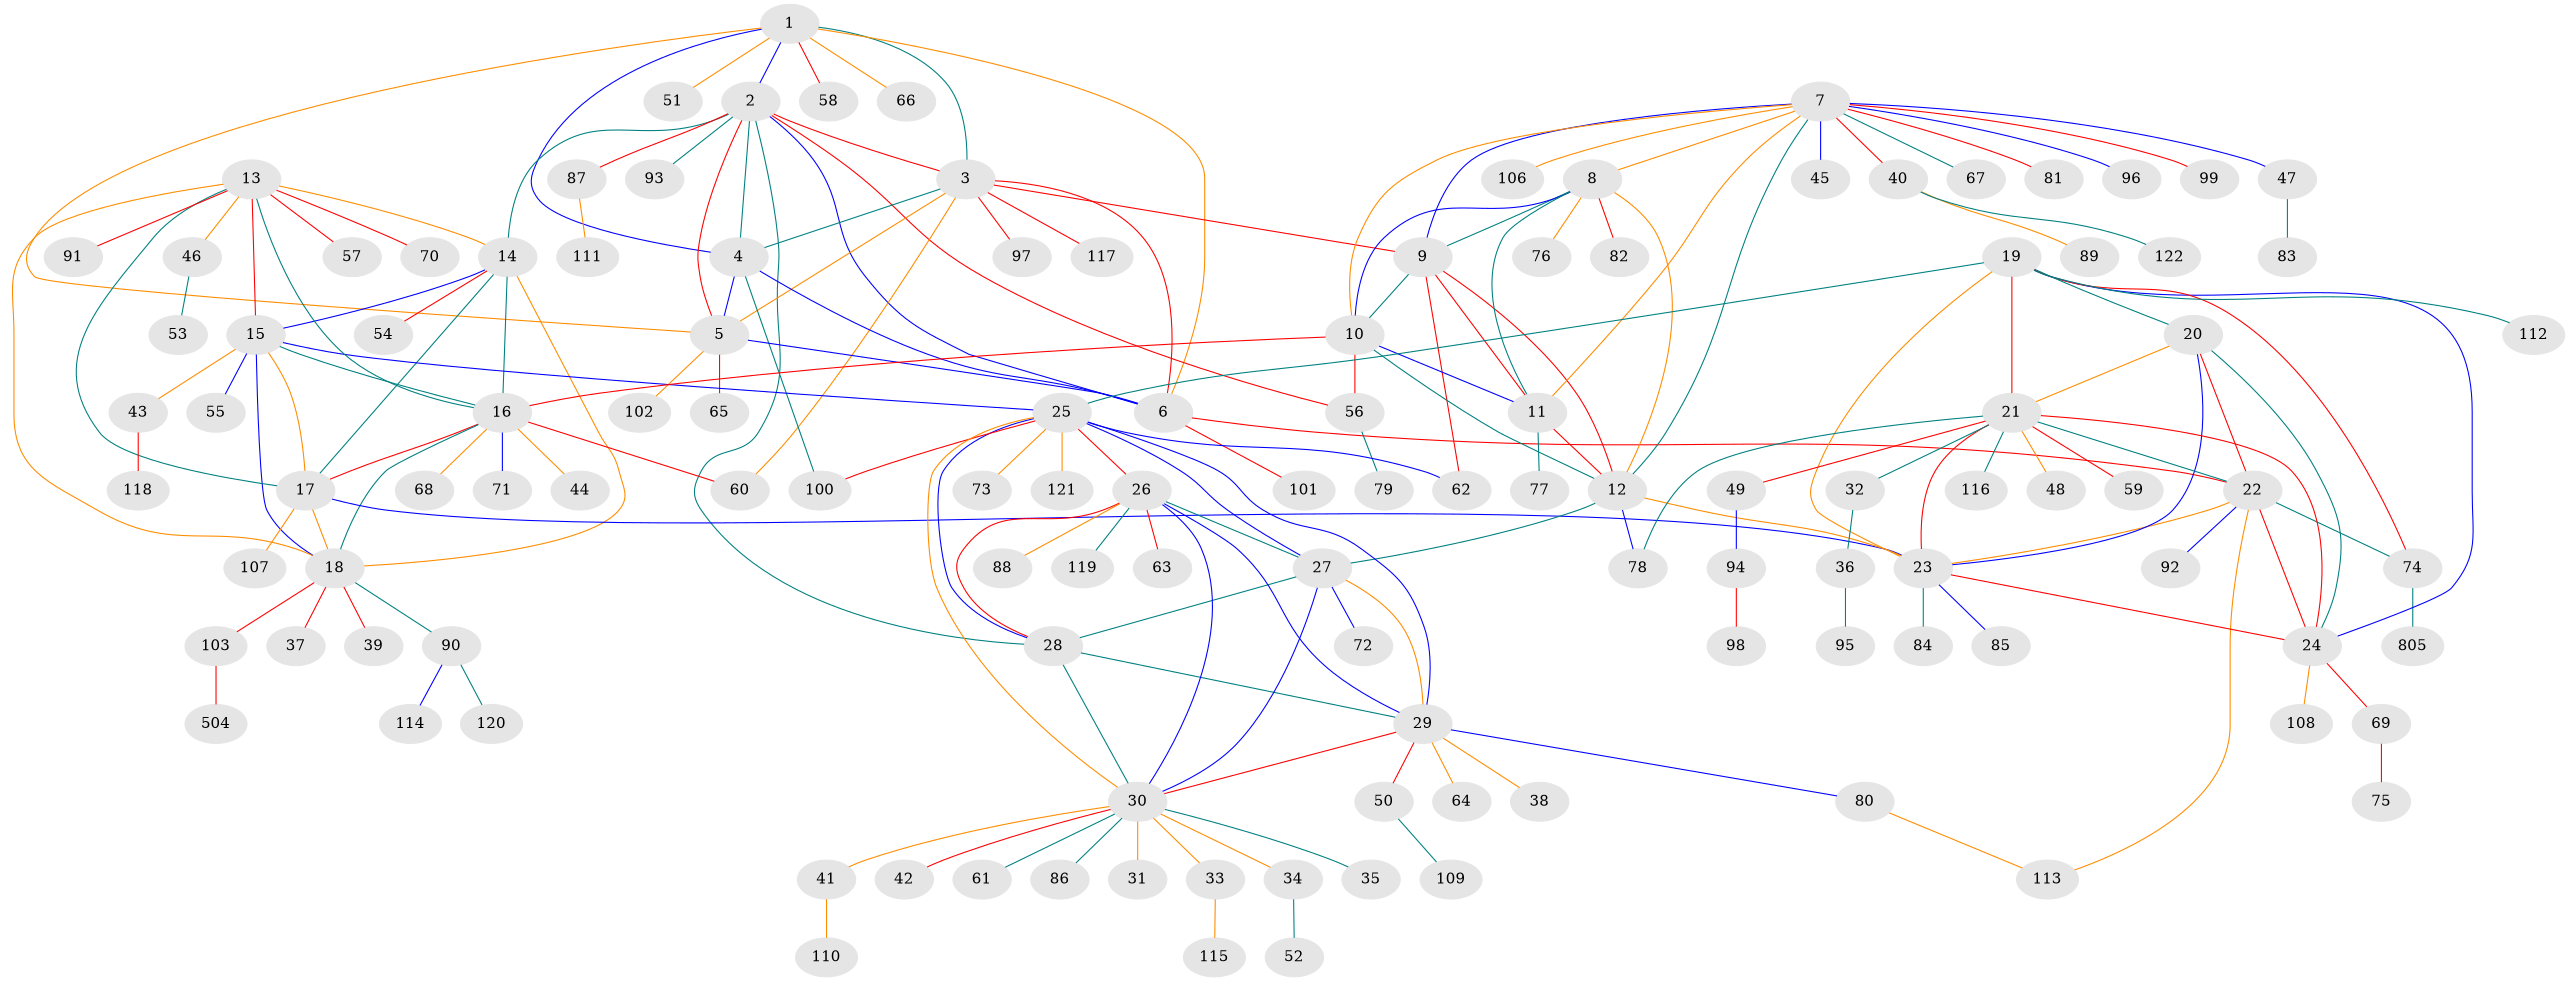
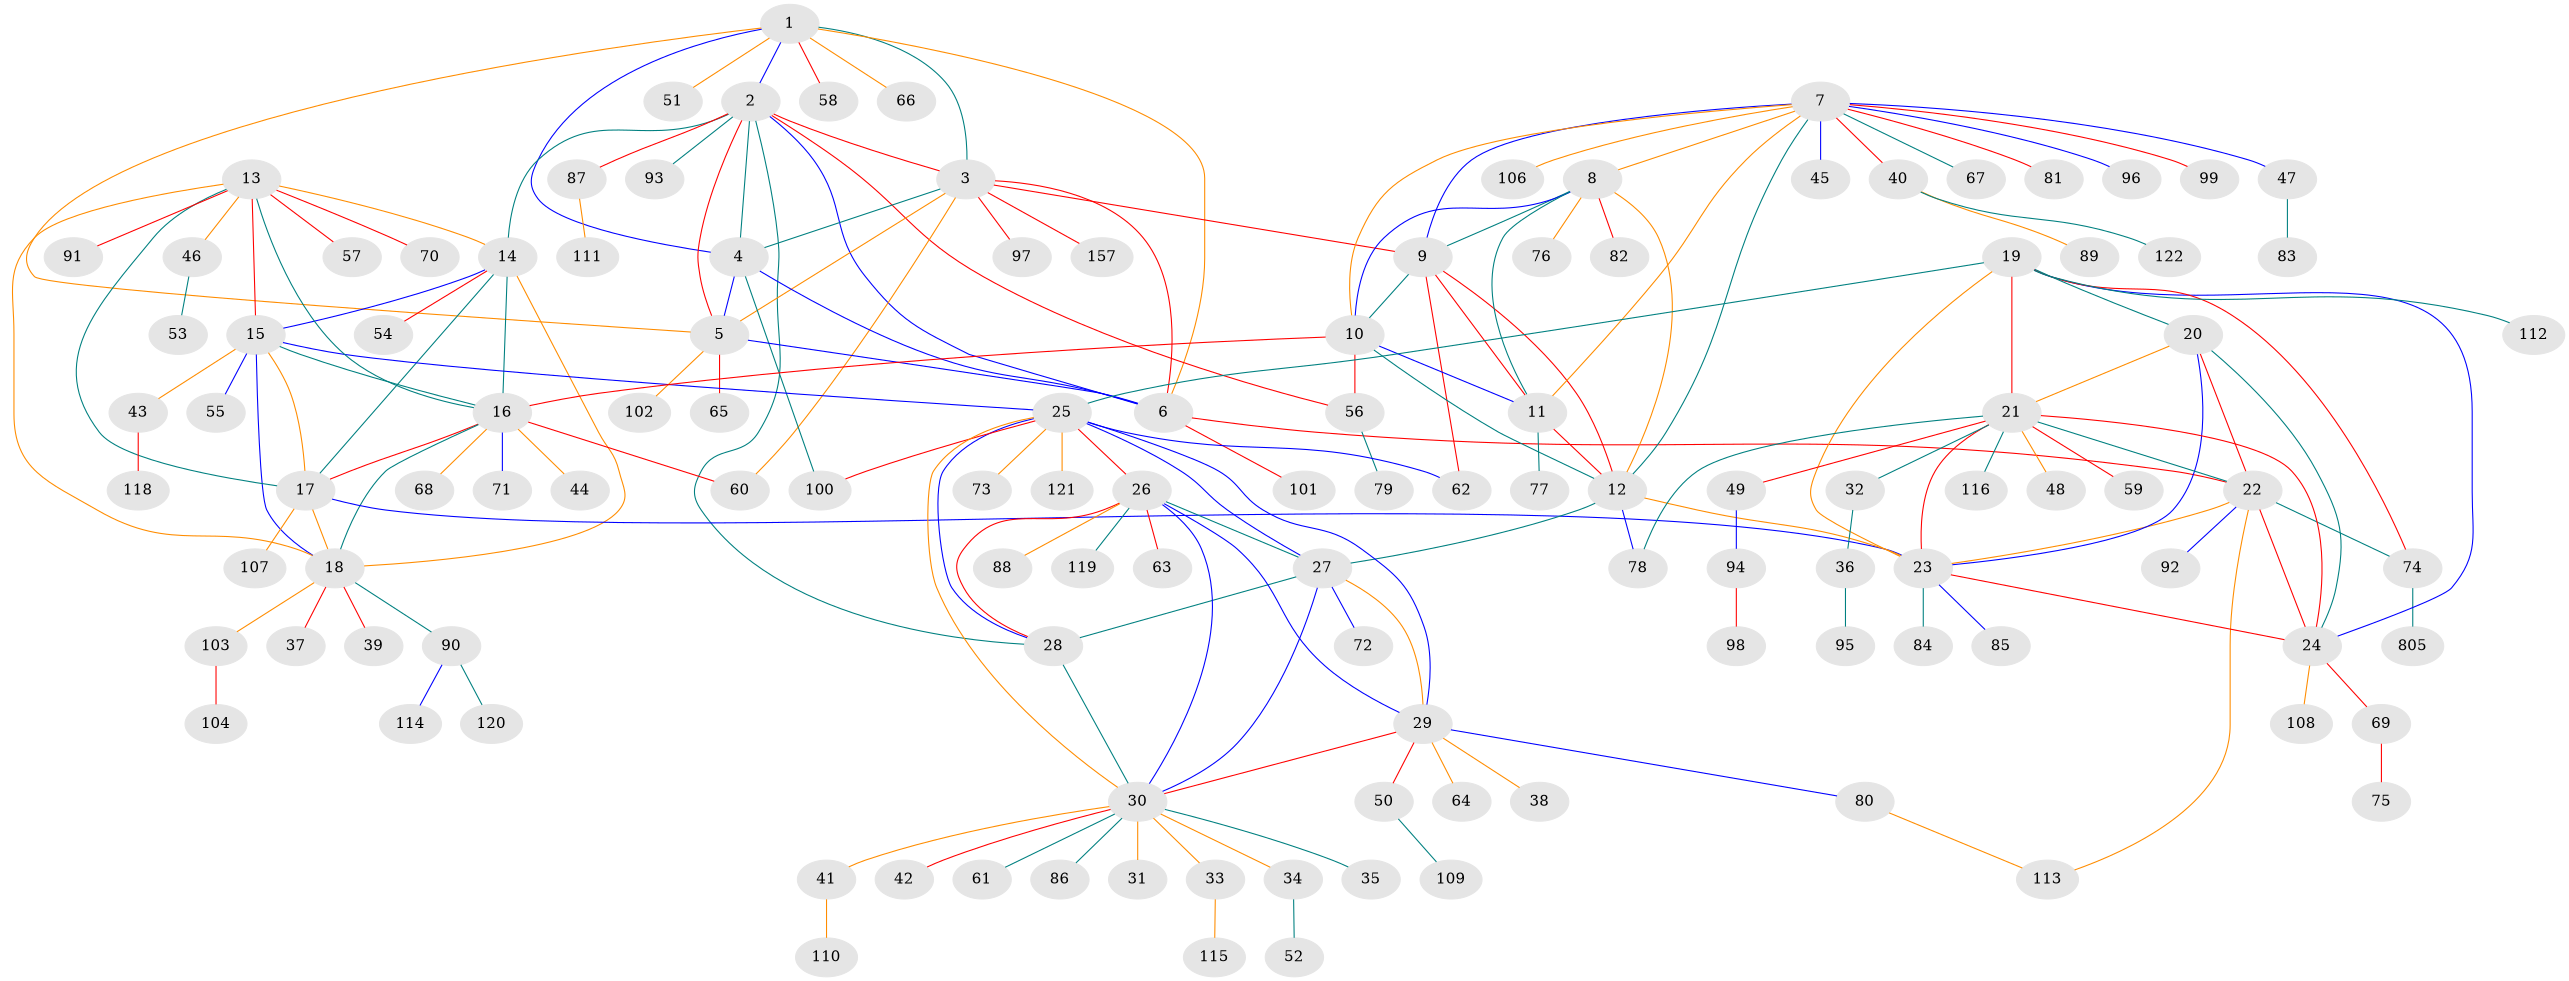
node "117": label "117" -> "157"
edge "18" -- "103": color red -> darkorange
edge "28" -- "29": removed
node "504": label "504" -> "104"
